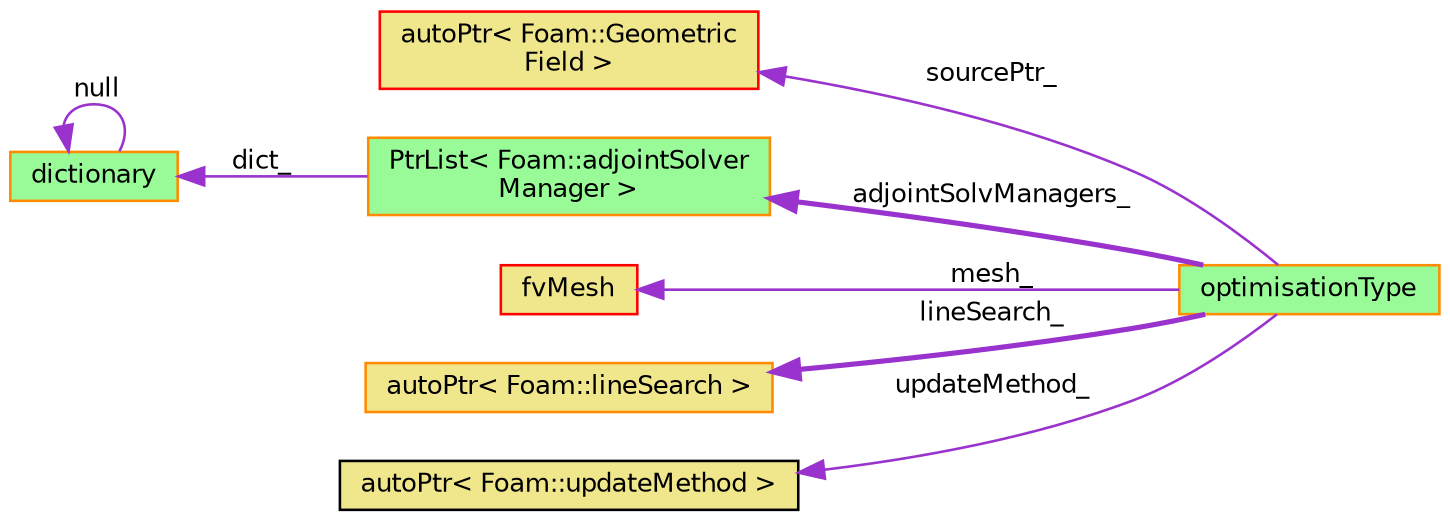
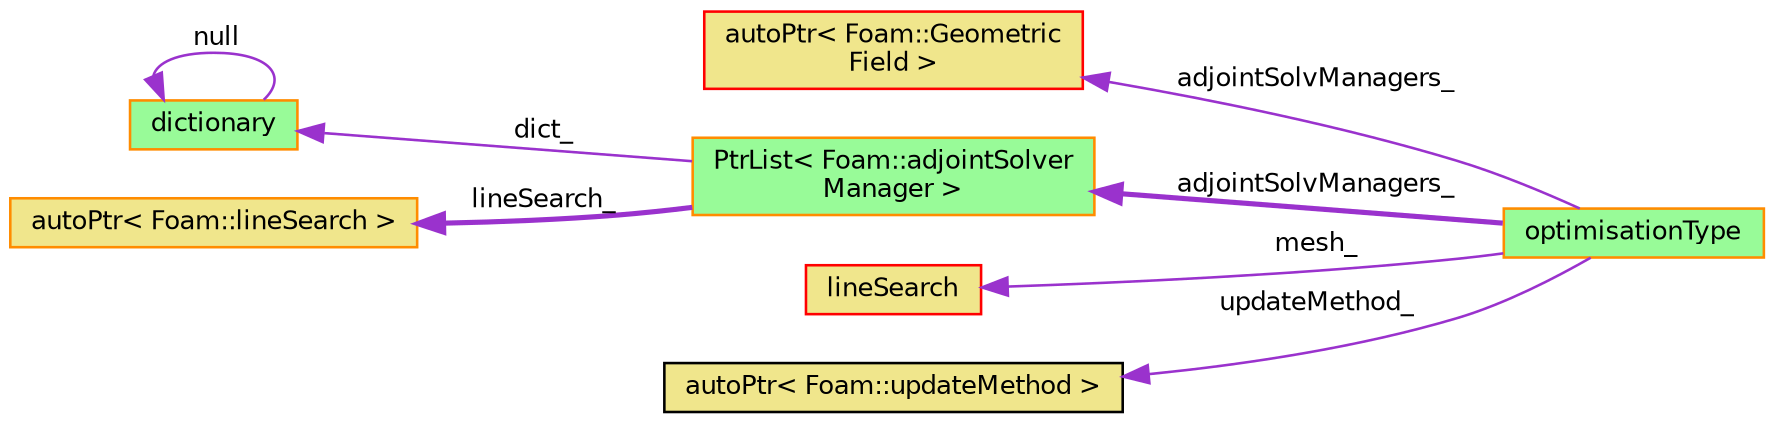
edge "optimisationType" -> "autoPtr< Foam::Geometric Field >": label " sourcePtr_" -> " adjointSolvManagers_"
node "fvMesh": label "fvMesh" -> "lineSearch"
edge "optimisationType" -> "autoPtr< Foam::lineSearch >": now "PtrList< Foam::adjointSolver Manager >" -> "autoPtr< Foam::lineSearch >"
